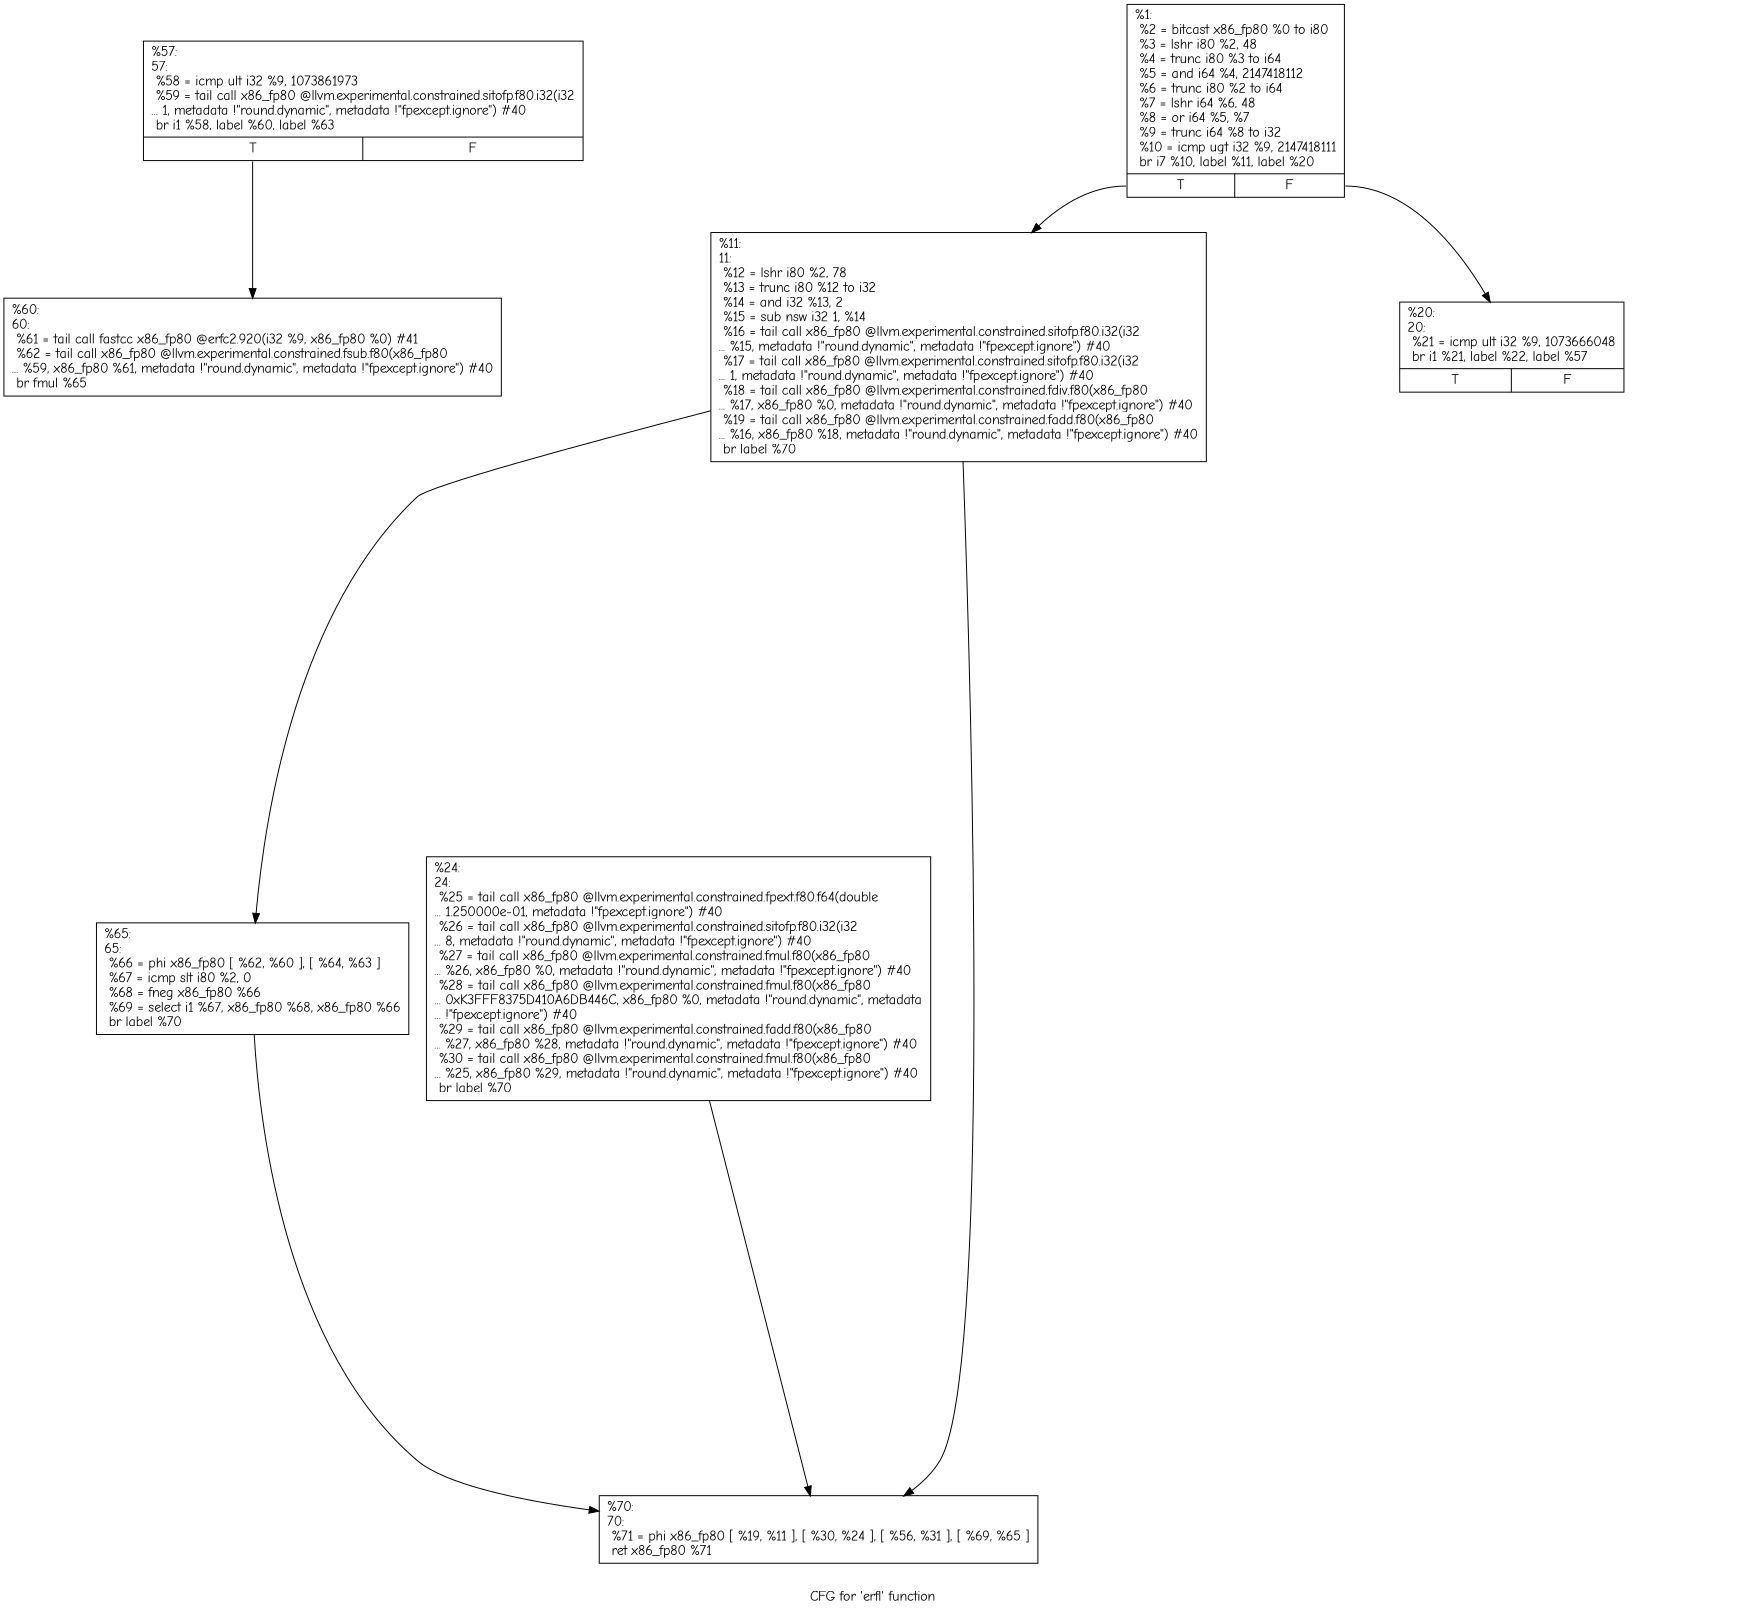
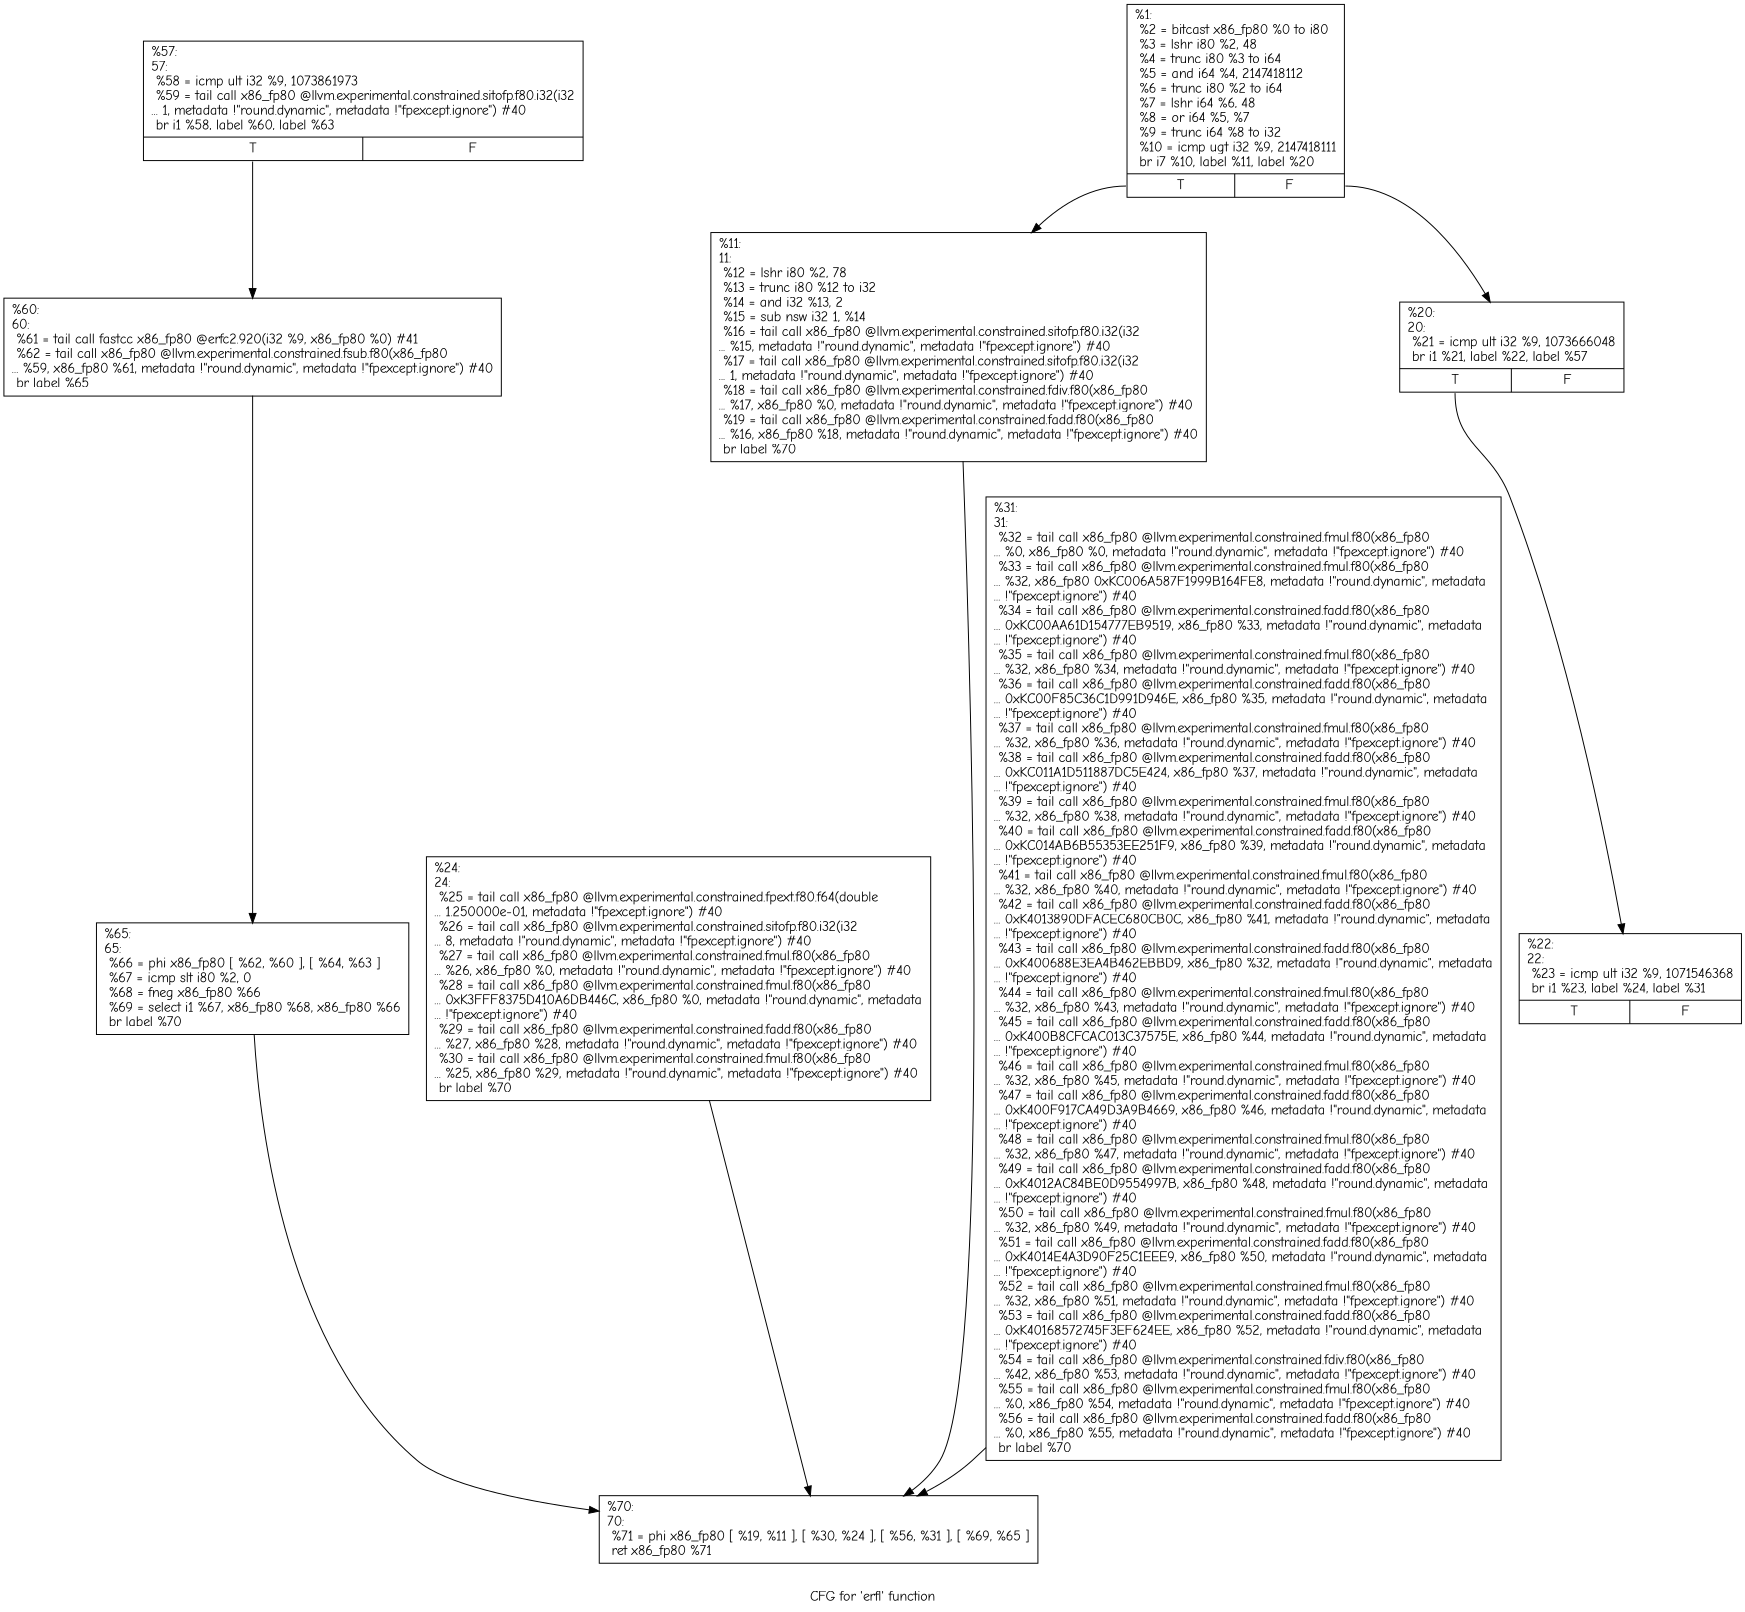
node "%60:": text "br fmul %65" -> "br label %65"
edge "%11:" -> "%65:": now "%60:" -> "%65:"
node "%31:": added
node "%22:": added
